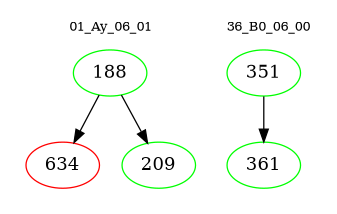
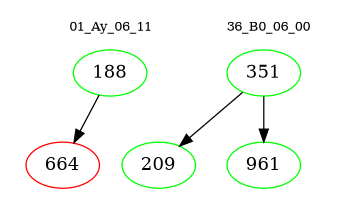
cluster "01_Ay_06_01": label "01_Ay_06_01" -> "01_Ay_06_11"
edge "188" -> "209": now "351" -> "209"
node "634": label "634" -> "664"
node "361": label "361" -> "961"
